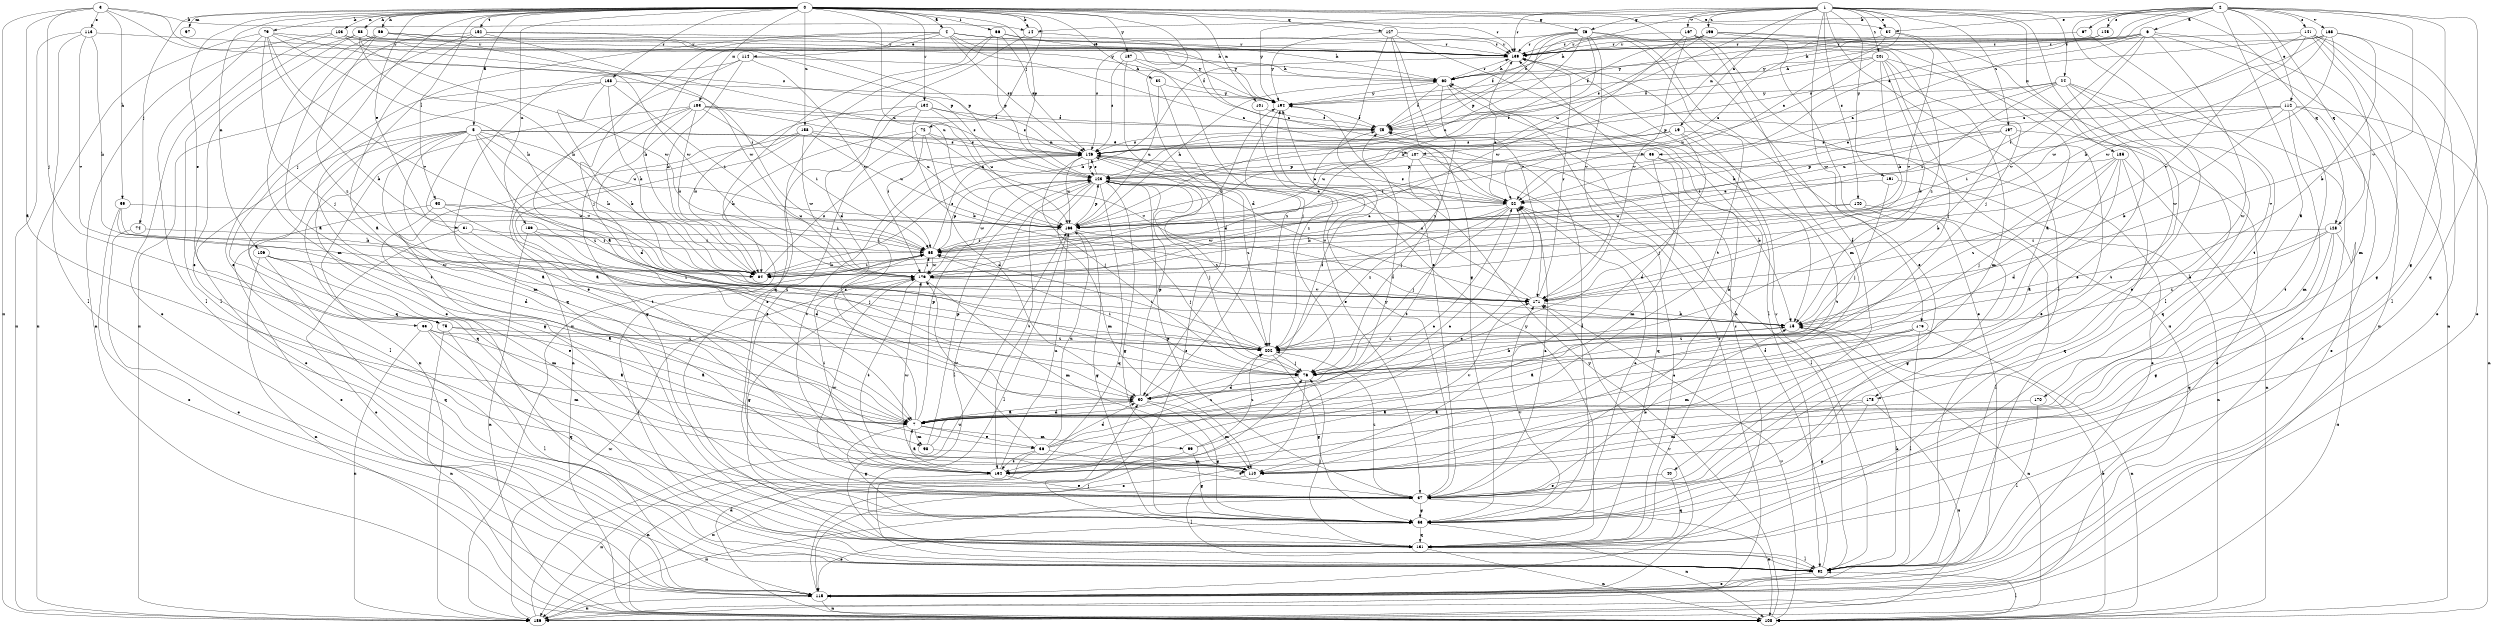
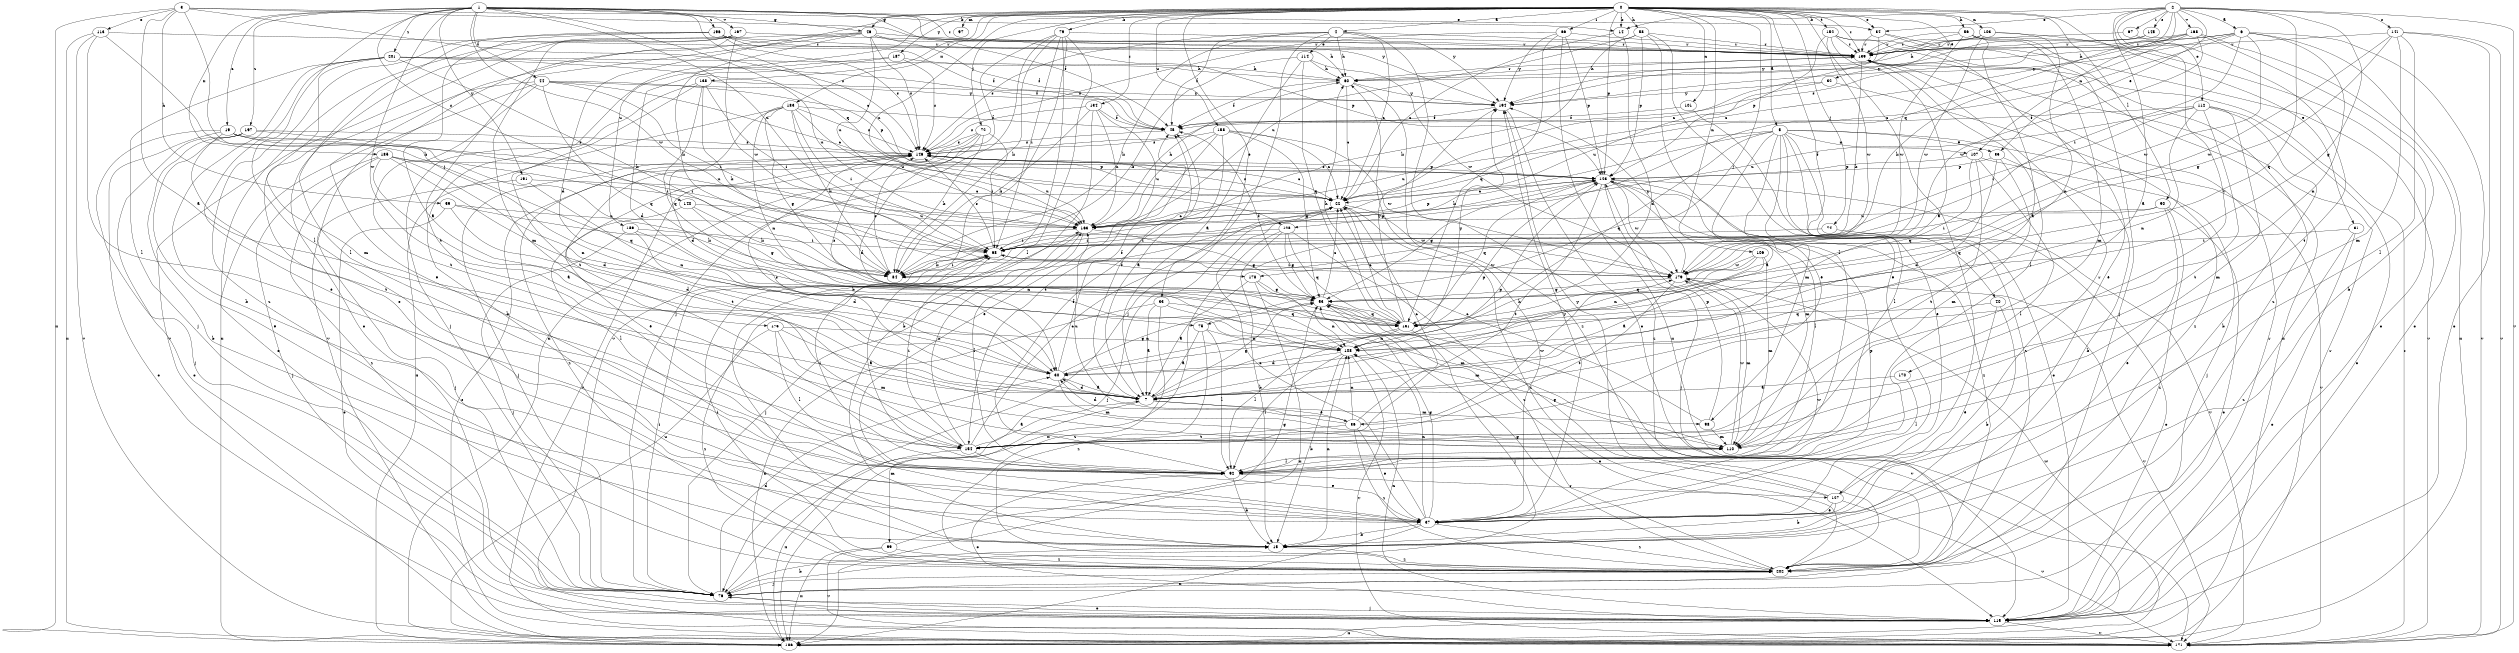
node "24": label "24" -> "44"
edge "92" -> "139": now "92" -> "127"
edge "171" -> "15": now "40" -> "15"
